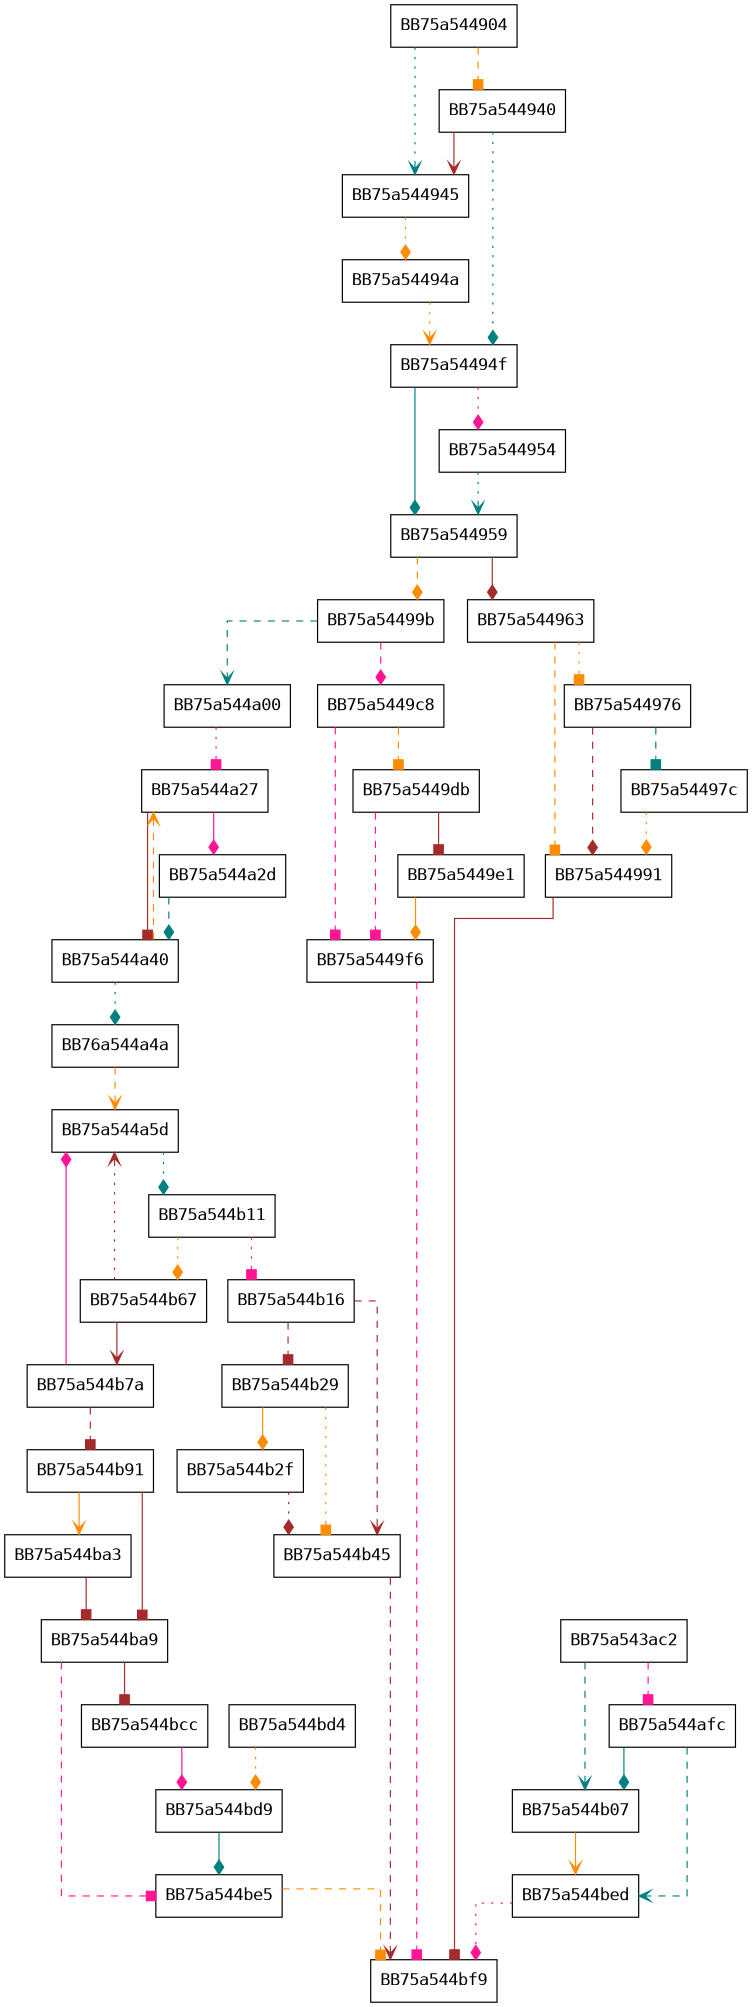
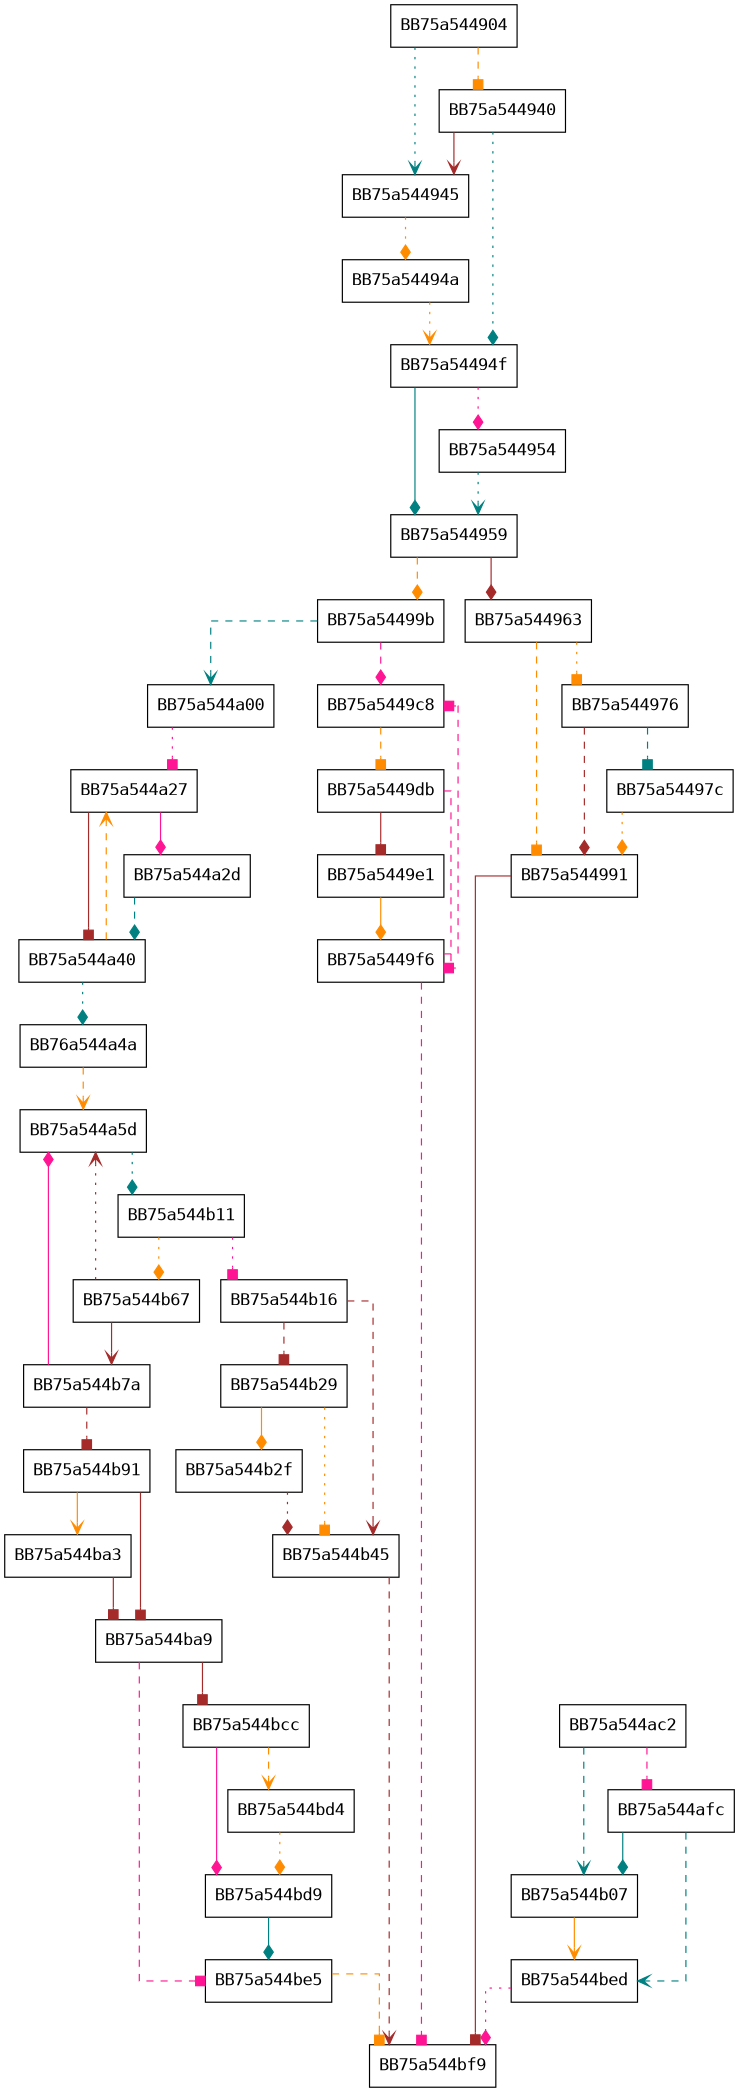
edge "BB75a5449c8" -> "BB75a5449f6": reversed
node "BB75a543ac2": label "BB75a543ac2" -> "BB75a544ac2"
edge "BB75a544bcc" -> "BB75a544bd4": added
